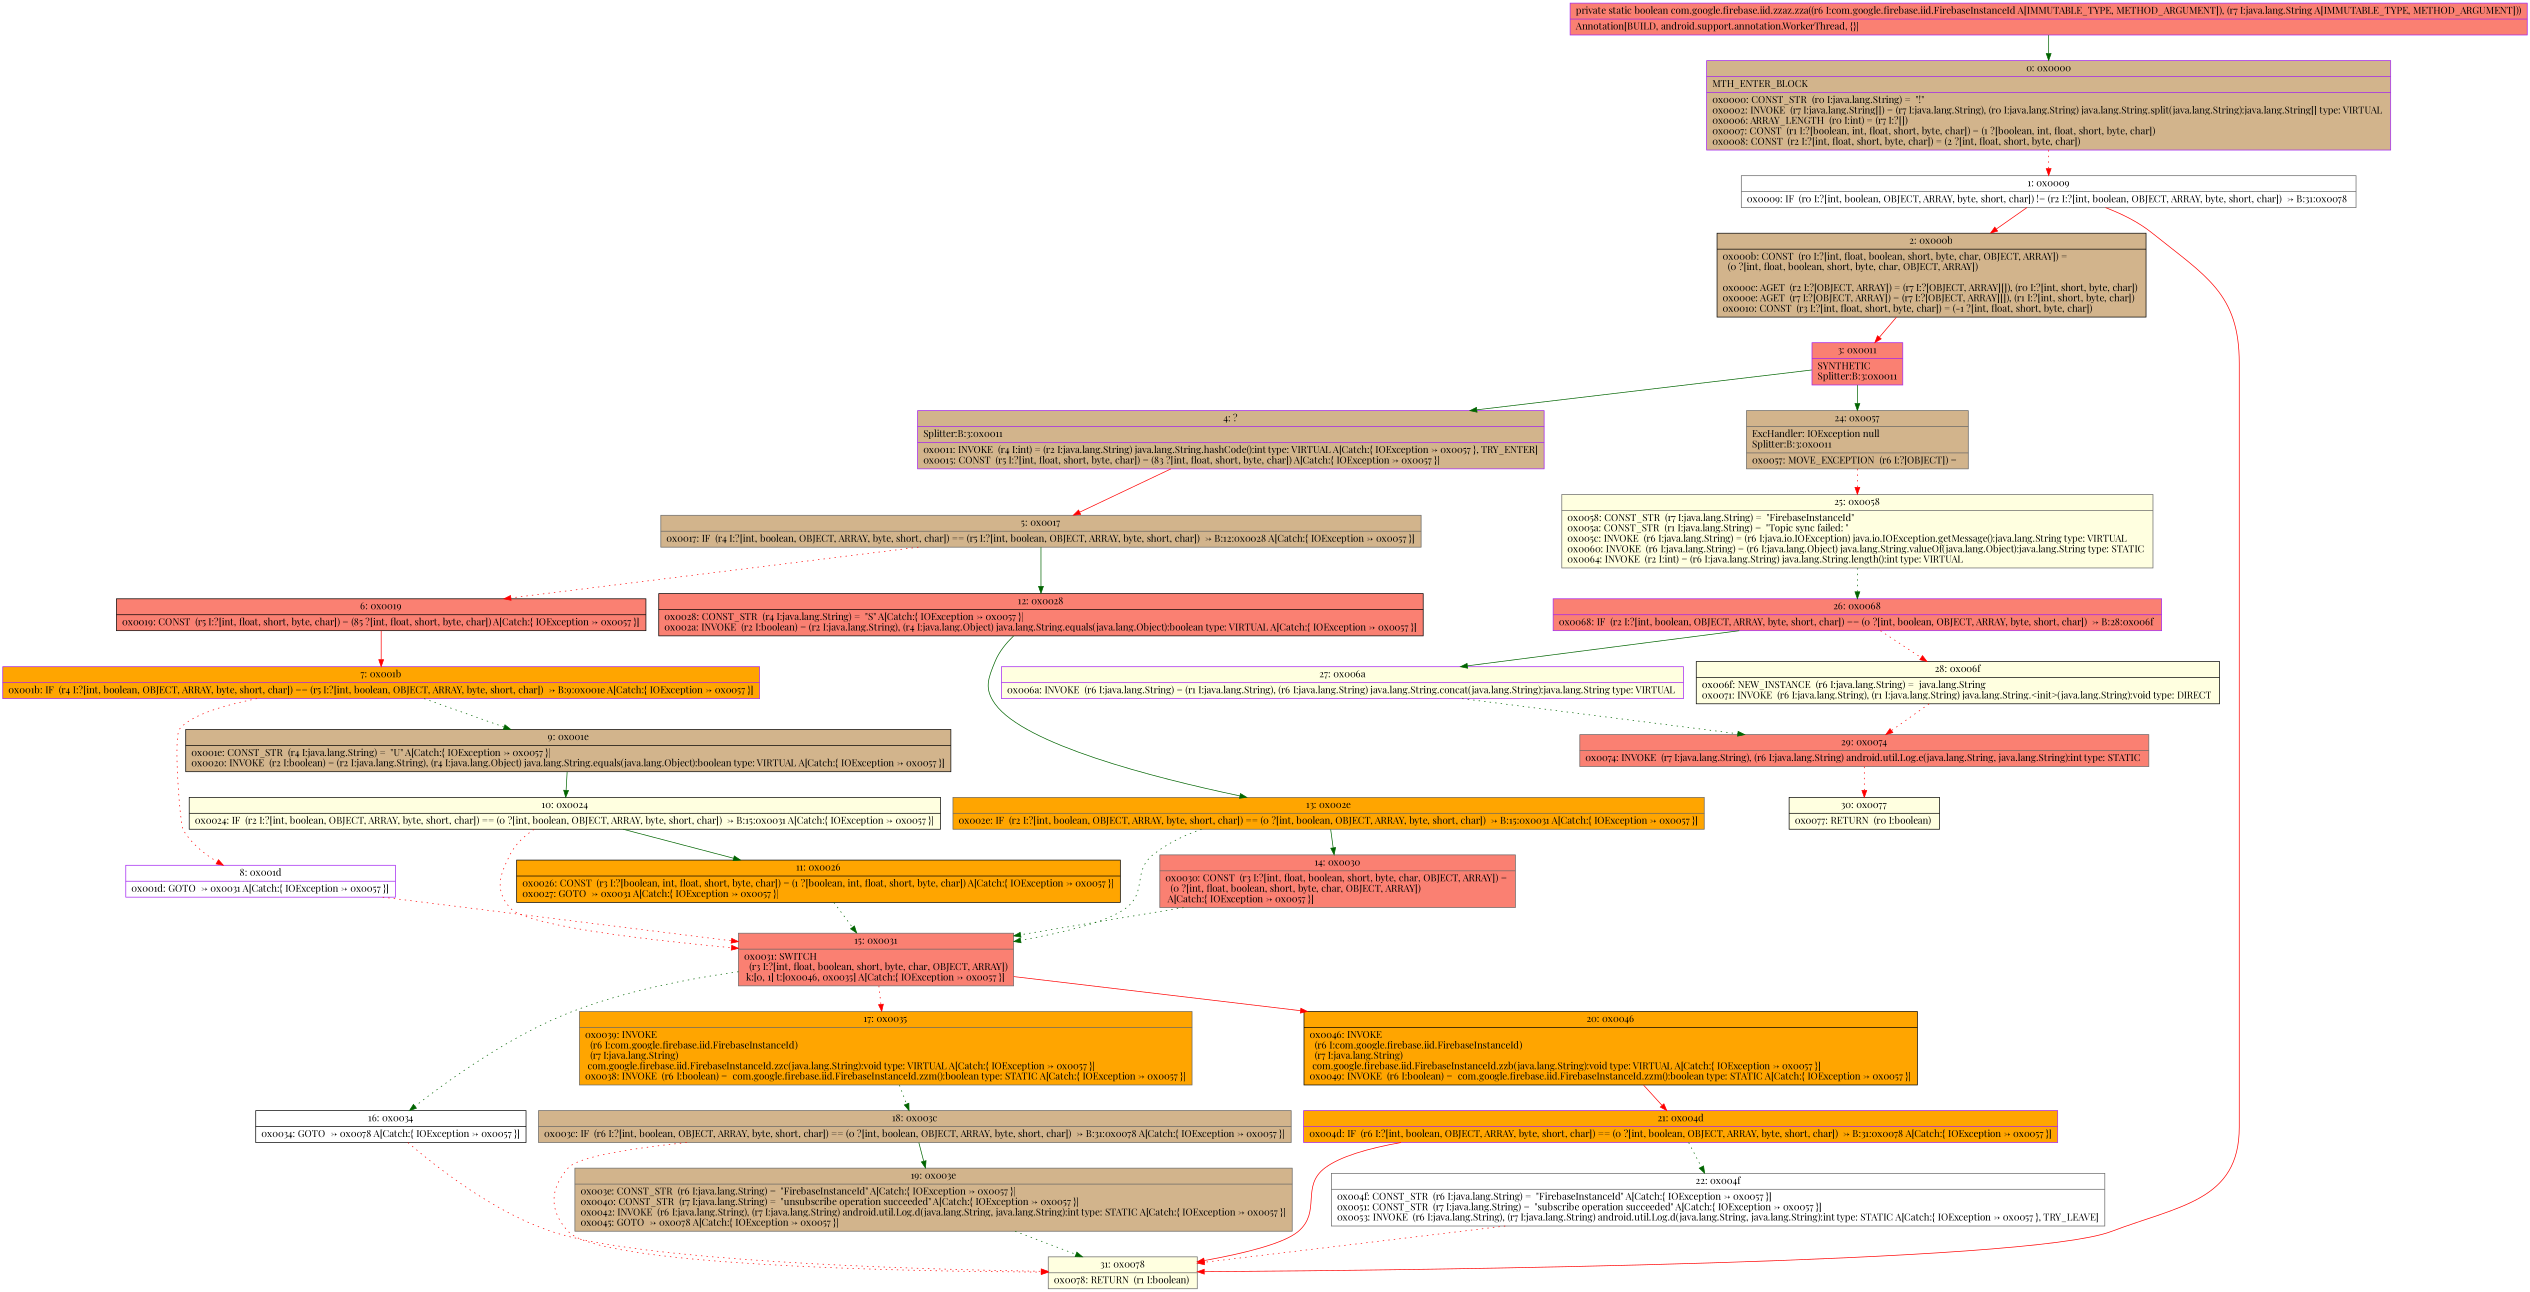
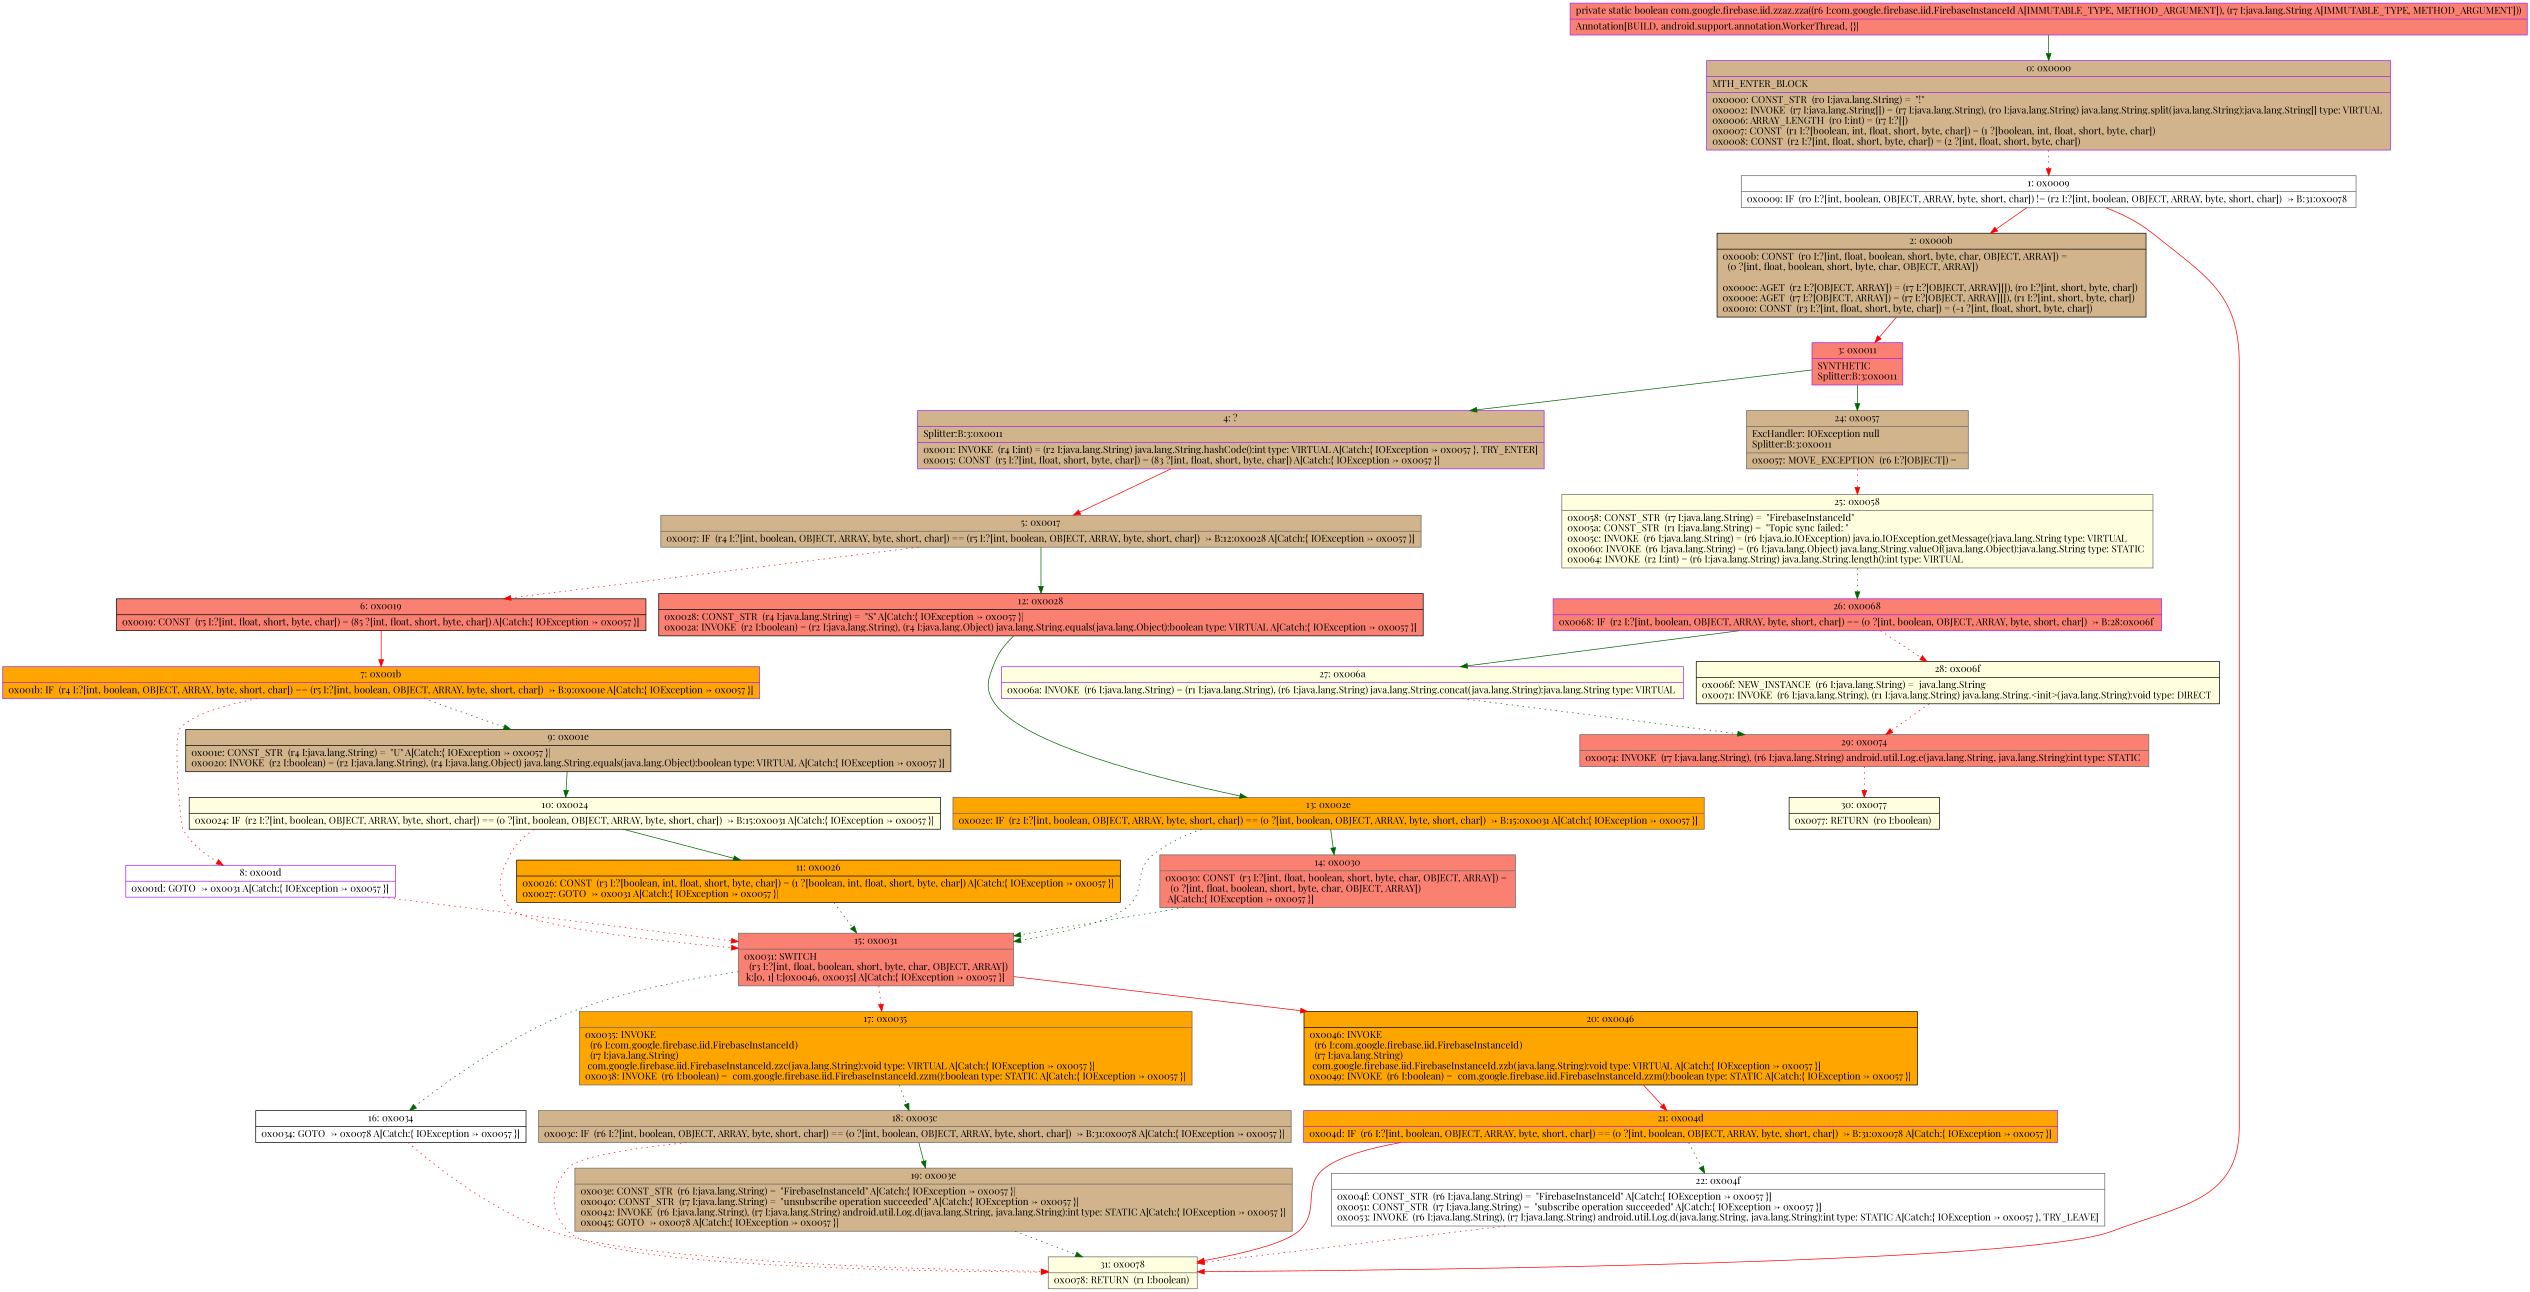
node "17: 0x0035": text "0x0039: INVOKE" -> "0x0035: INVOKE"
